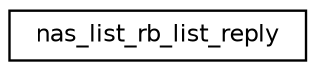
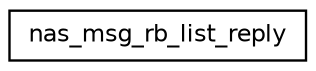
node "nas_list_rb_list_reply": label "nas_list_rb_list_reply" -> "nas_msg_rb_list_reply"
